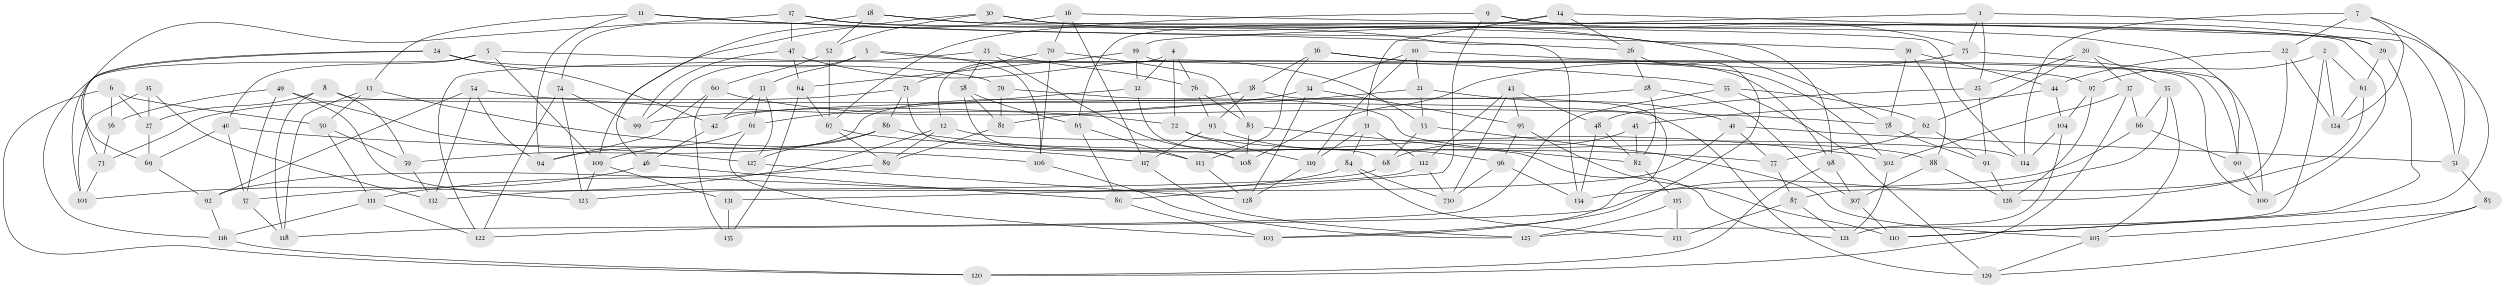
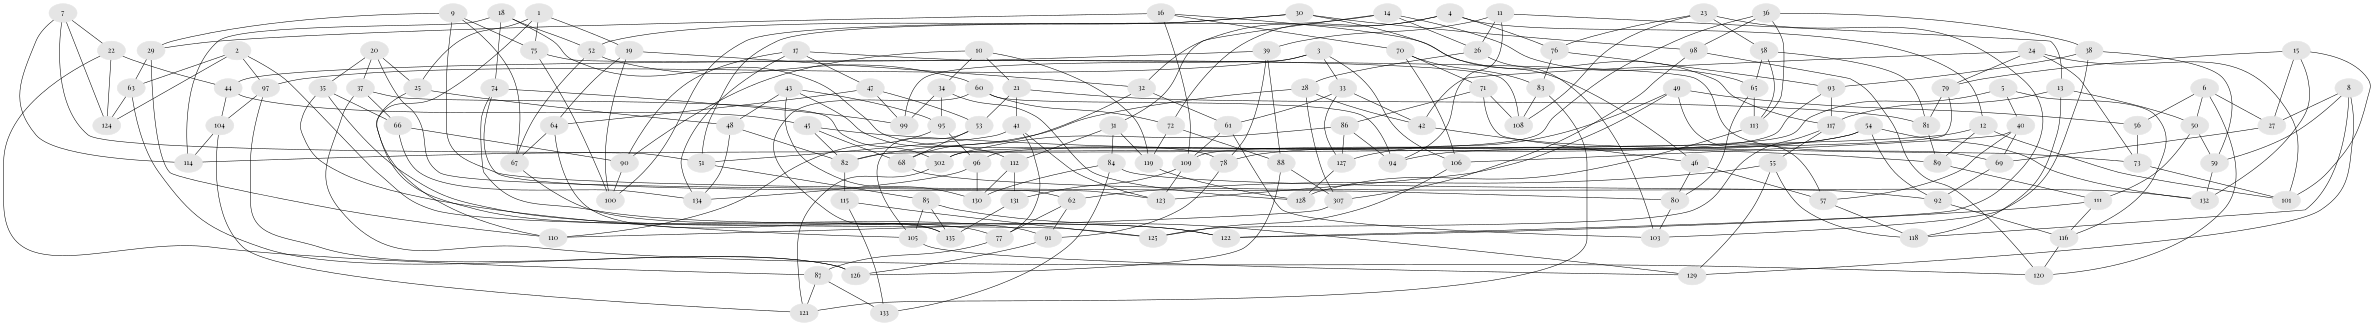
edge "15" -- "79": added
edge "5" -- "55": now "117" -- "55"
edge "67" -- "89": now "45" -- "89"
node "730": label "730" -> "130"
edge "85" -- "135": added
